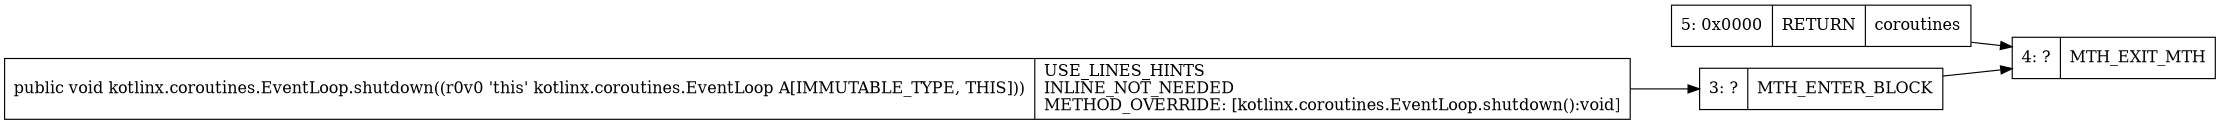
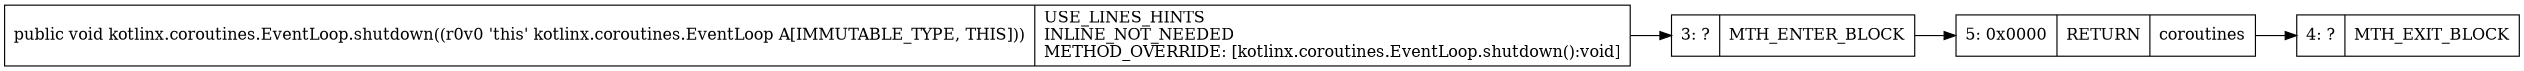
node "4: ?": text "MTH_EXIT_MTH" -> "MTH_EXIT_BLOCK"
edge "3: ?" -> "4: ?": now "3: ?" -> "5: 0x0000"
